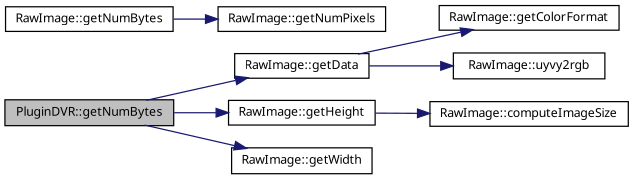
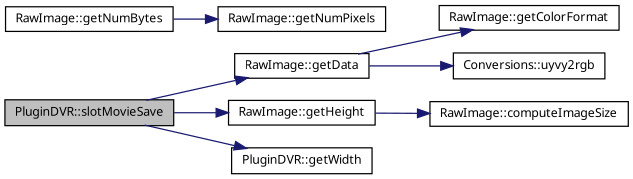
node "RawImage::uyvy2rgb": label "RawImage::uyvy2rgb" -> "Conversions::uyvy2rgb"
node "PluginDVR::getNumBytes": label "PluginDVR::getNumBytes" -> "PluginDVR::slotMovieSave"
node "RawImage::getWidth": label "RawImage::getWidth" -> "PluginDVR::getWidth"
